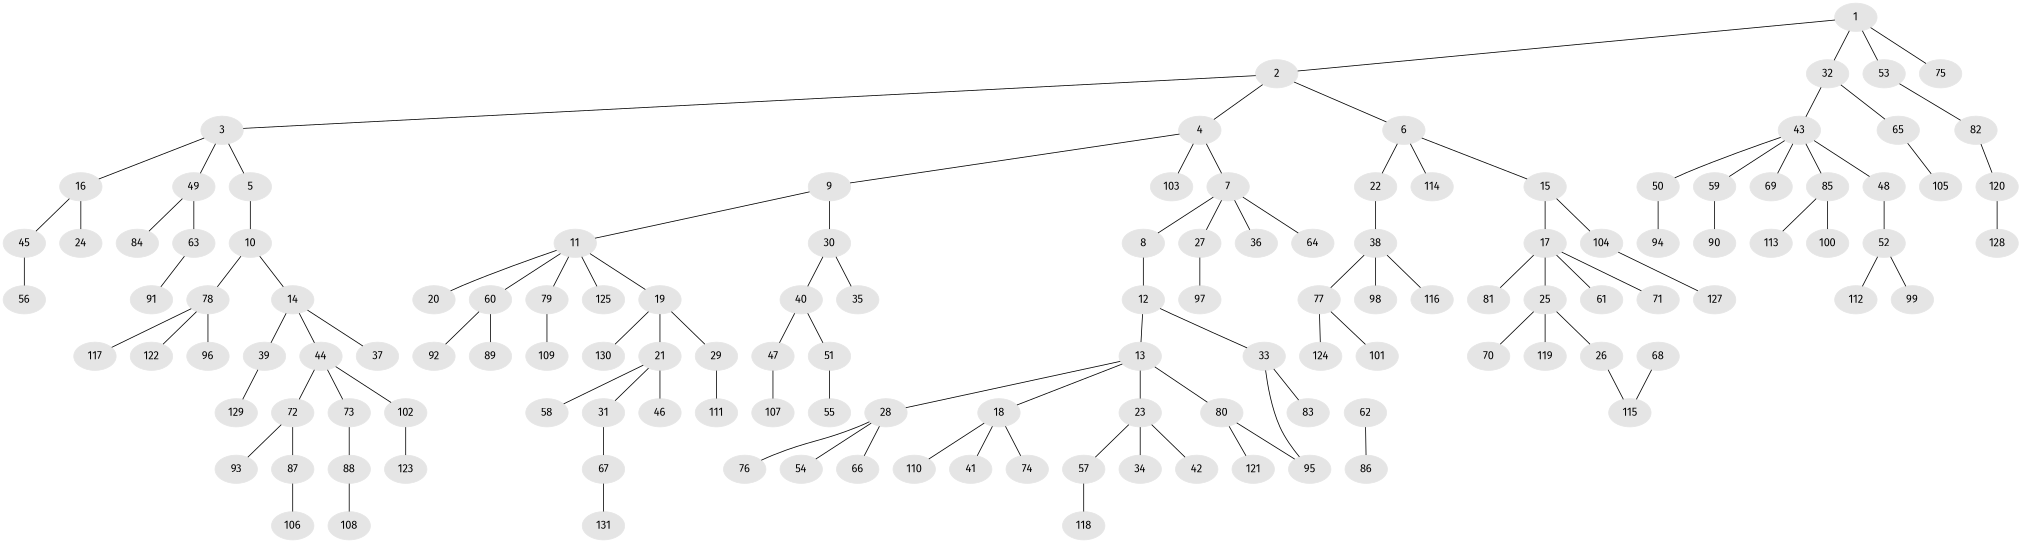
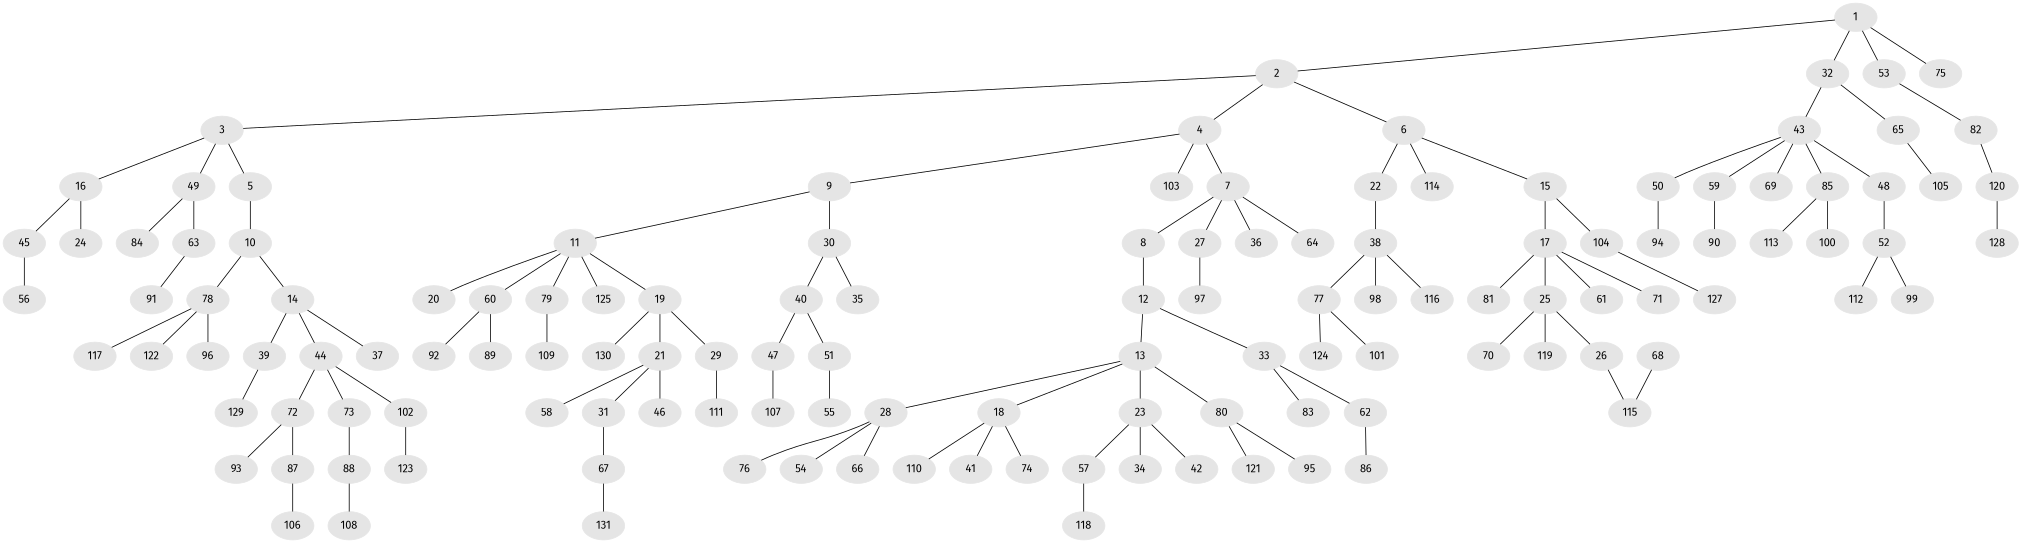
edge "33" -- "95": now "33" -- "62"
